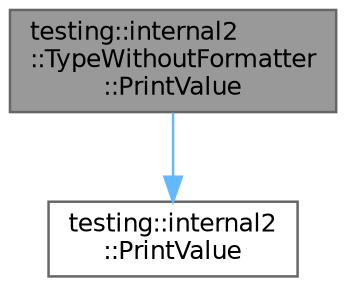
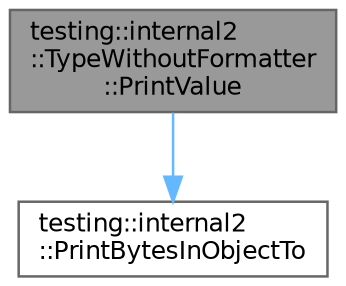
node "testing::internal2 ::PrintValue": label "testing::internal2 ::PrintValue" -> "testing::internal2 ::PrintBytesInObjectTo"
